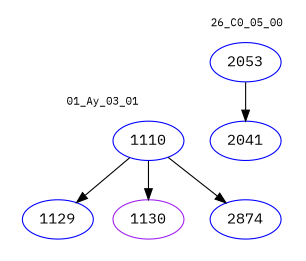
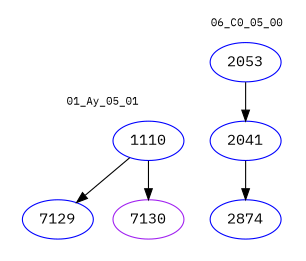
cluster "26_C0_05_00": label "26_C0_05_00" -> "06_C0_05_00"
cluster "01_Ay_03_01": label "01_Ay_03_01" -> "01_Ay_05_01"
edge "1110" -> "2874": now "2041" -> "2874"
node "1129": label "1129" -> "7129"
node "1130": label "1130" -> "7130"
